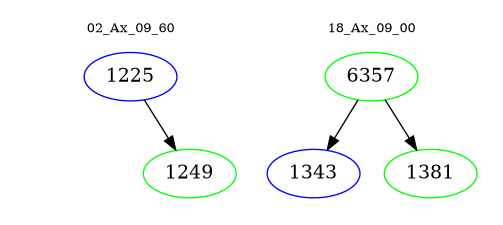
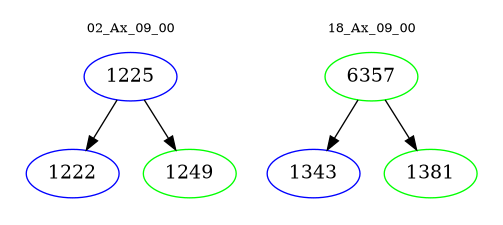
cluster "02_Ax_09_60": label "02_Ax_09_60" -> "02_Ax_09_00"
node "1222": added
